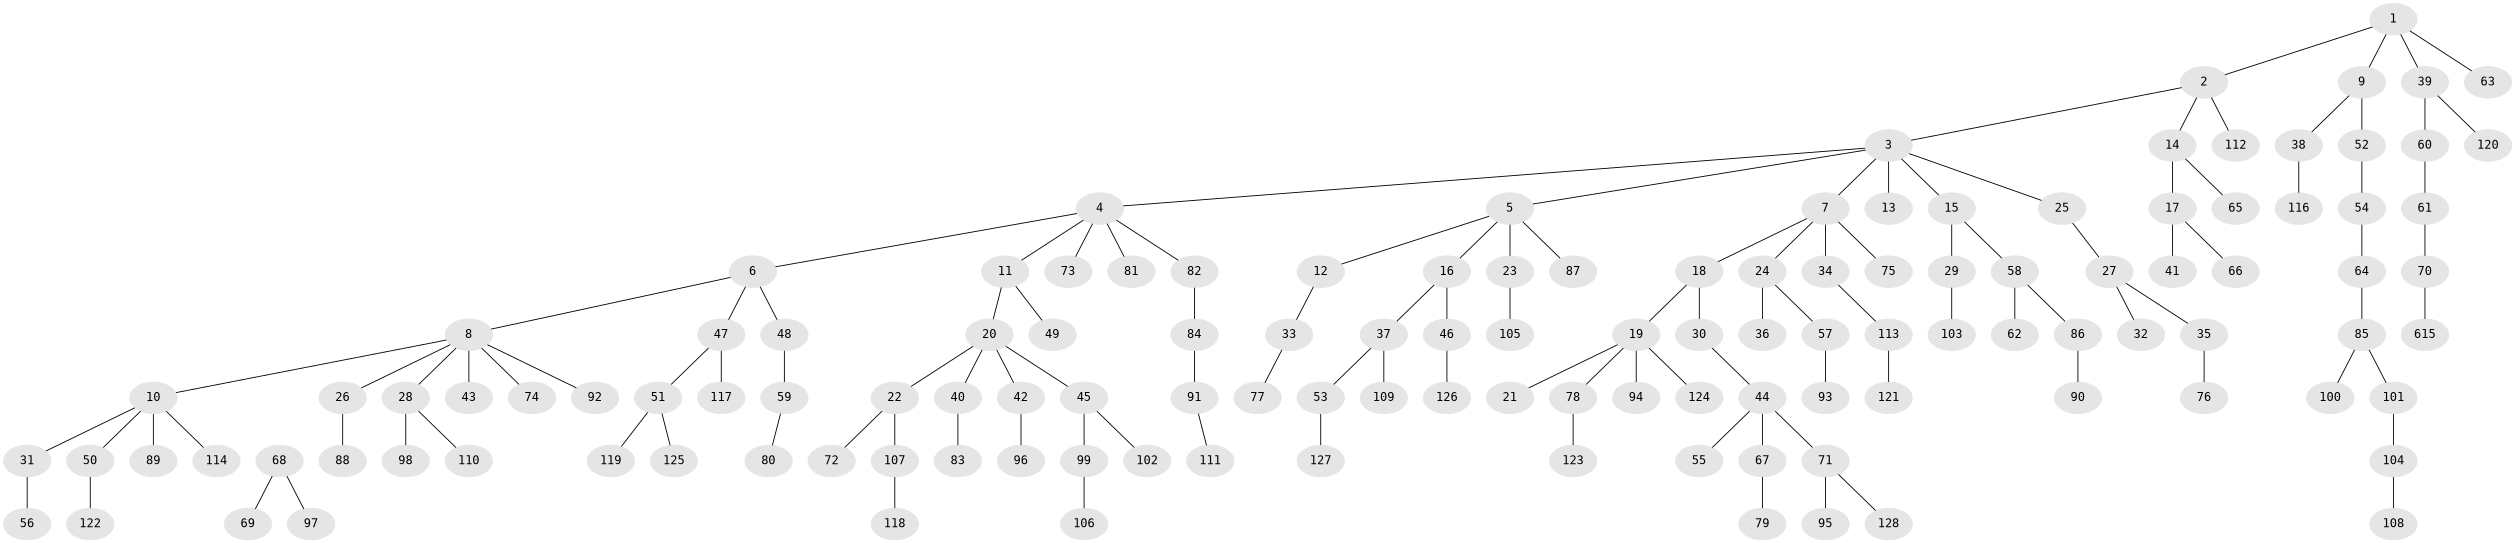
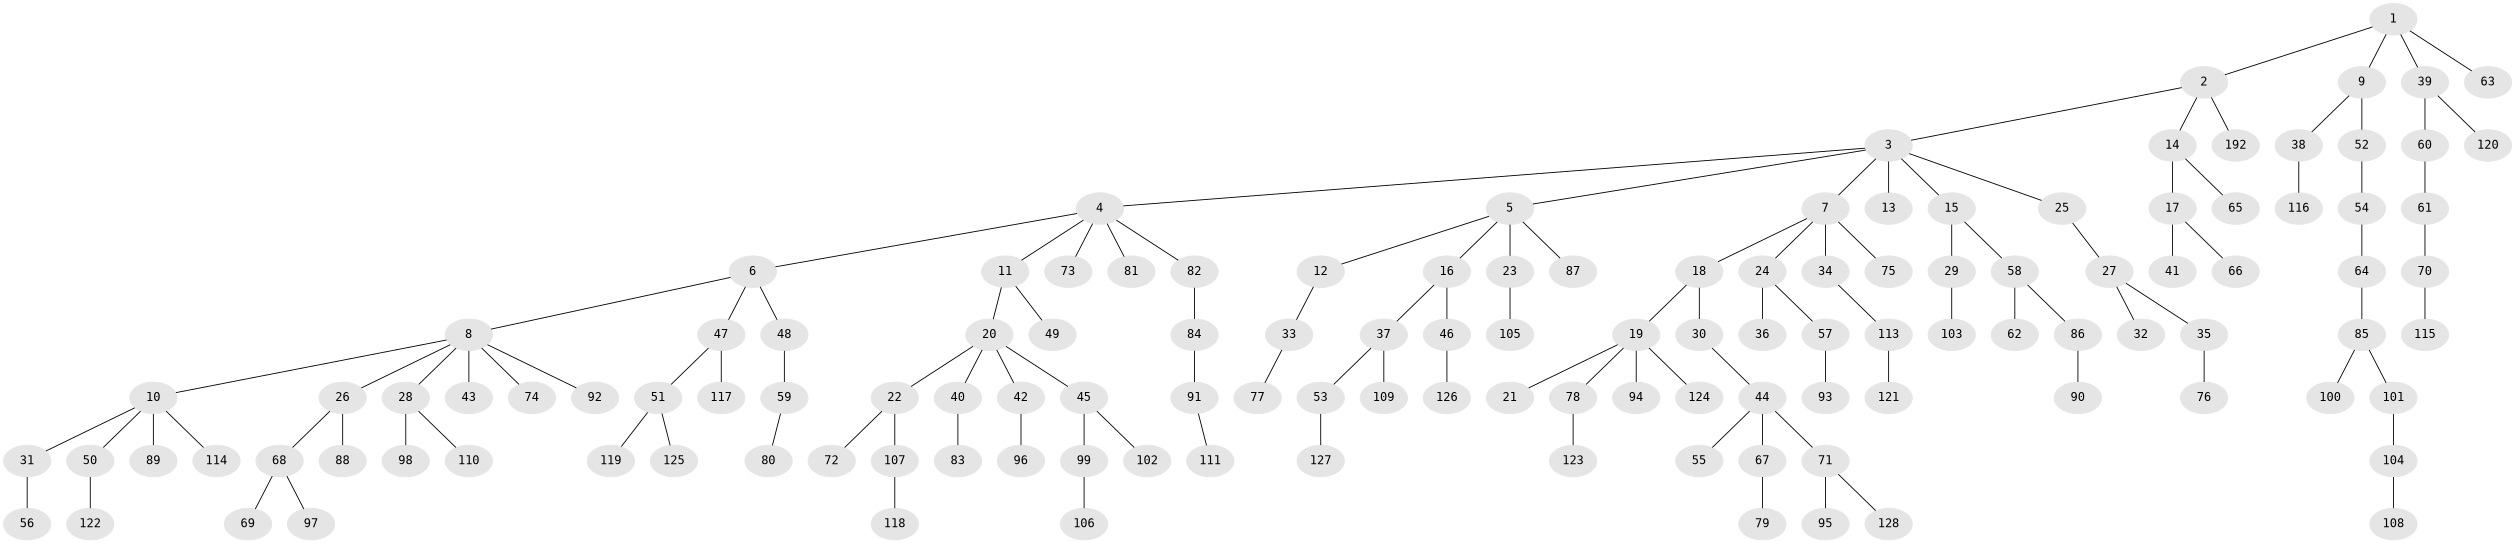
node "112": label "112" -> "192"
node "615": label "615" -> "115"
edge "26" -- "68": added
